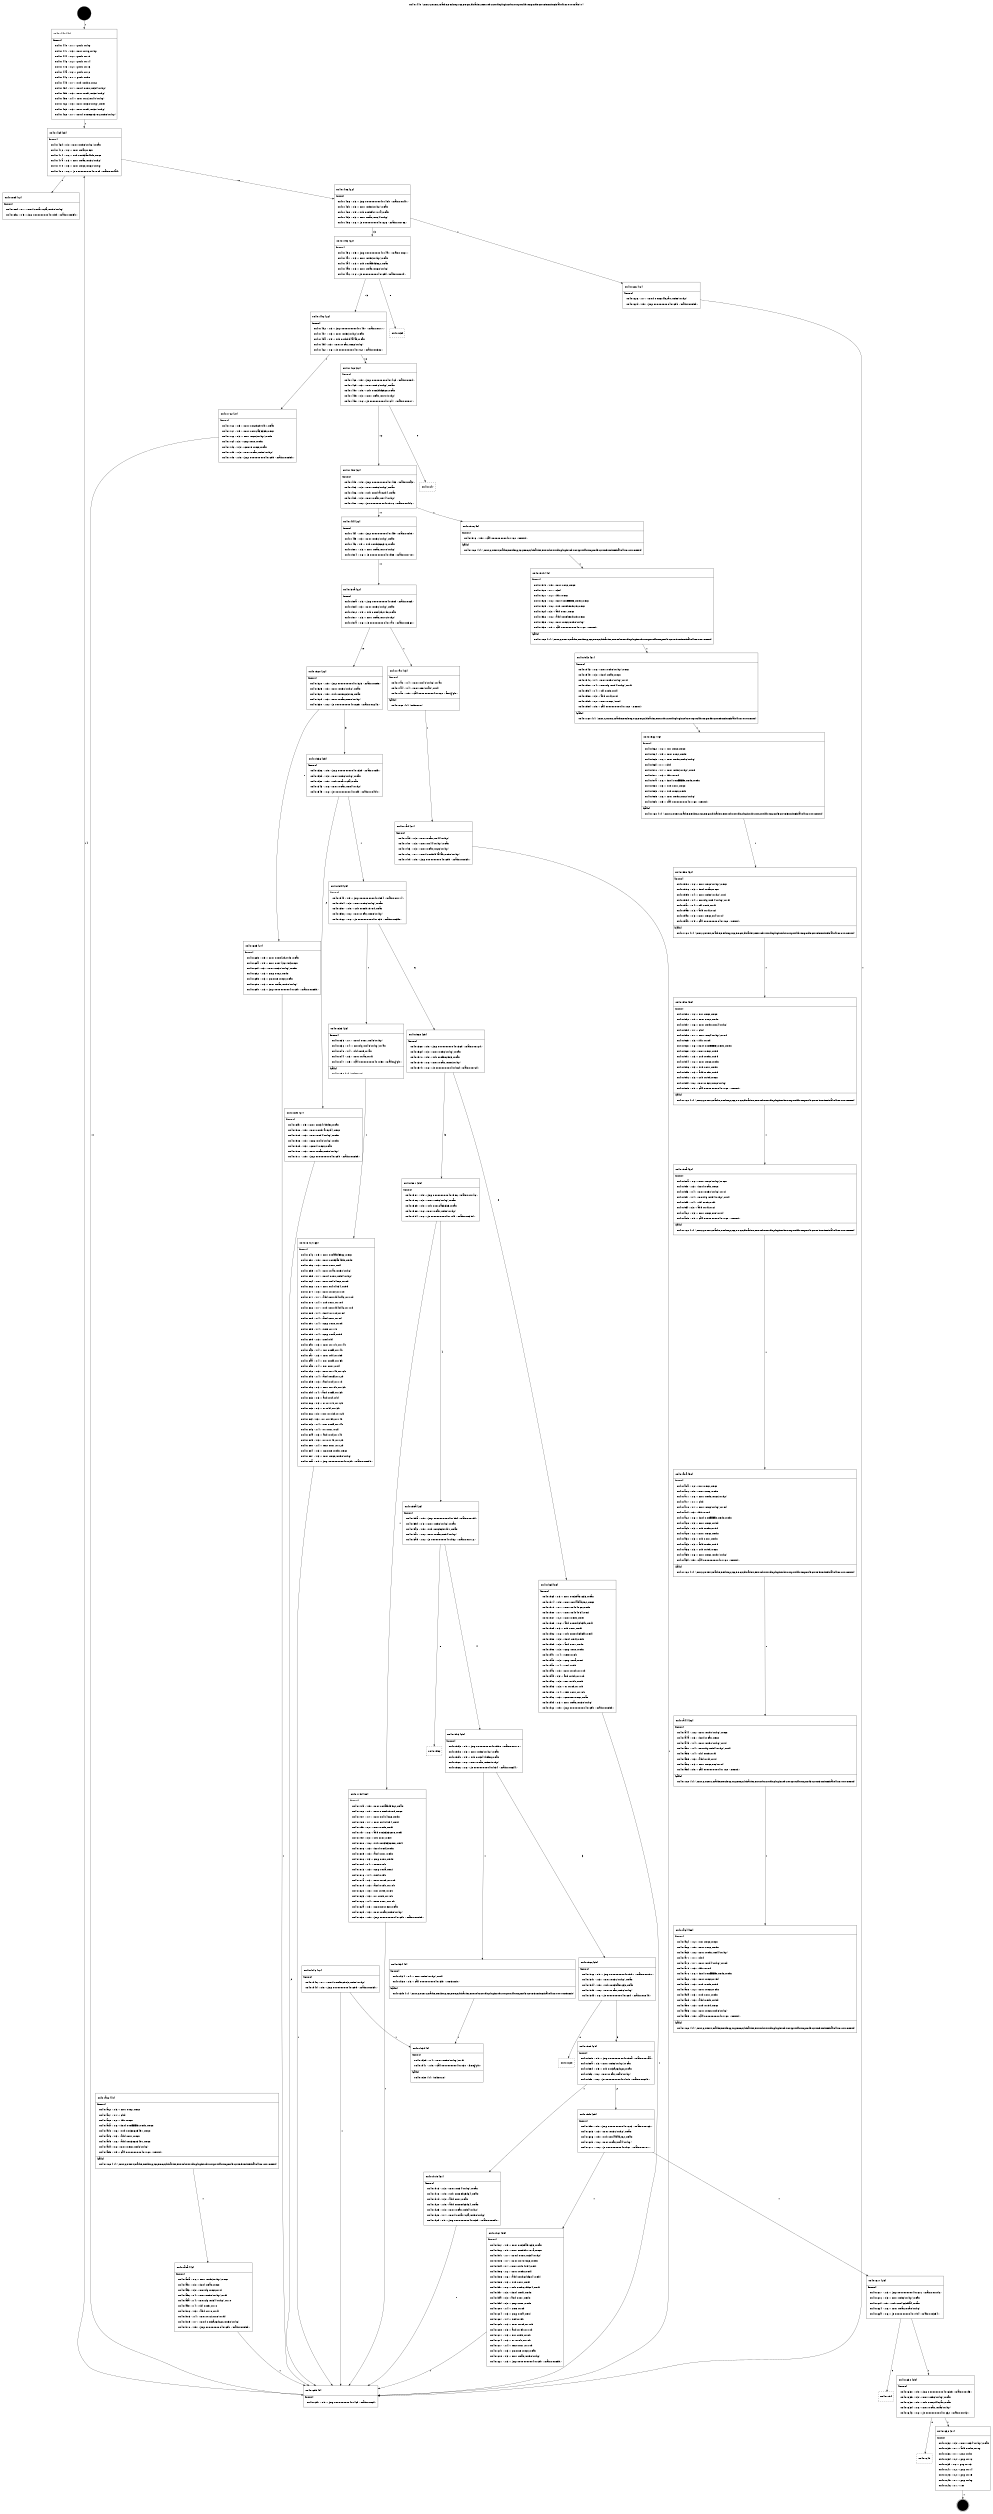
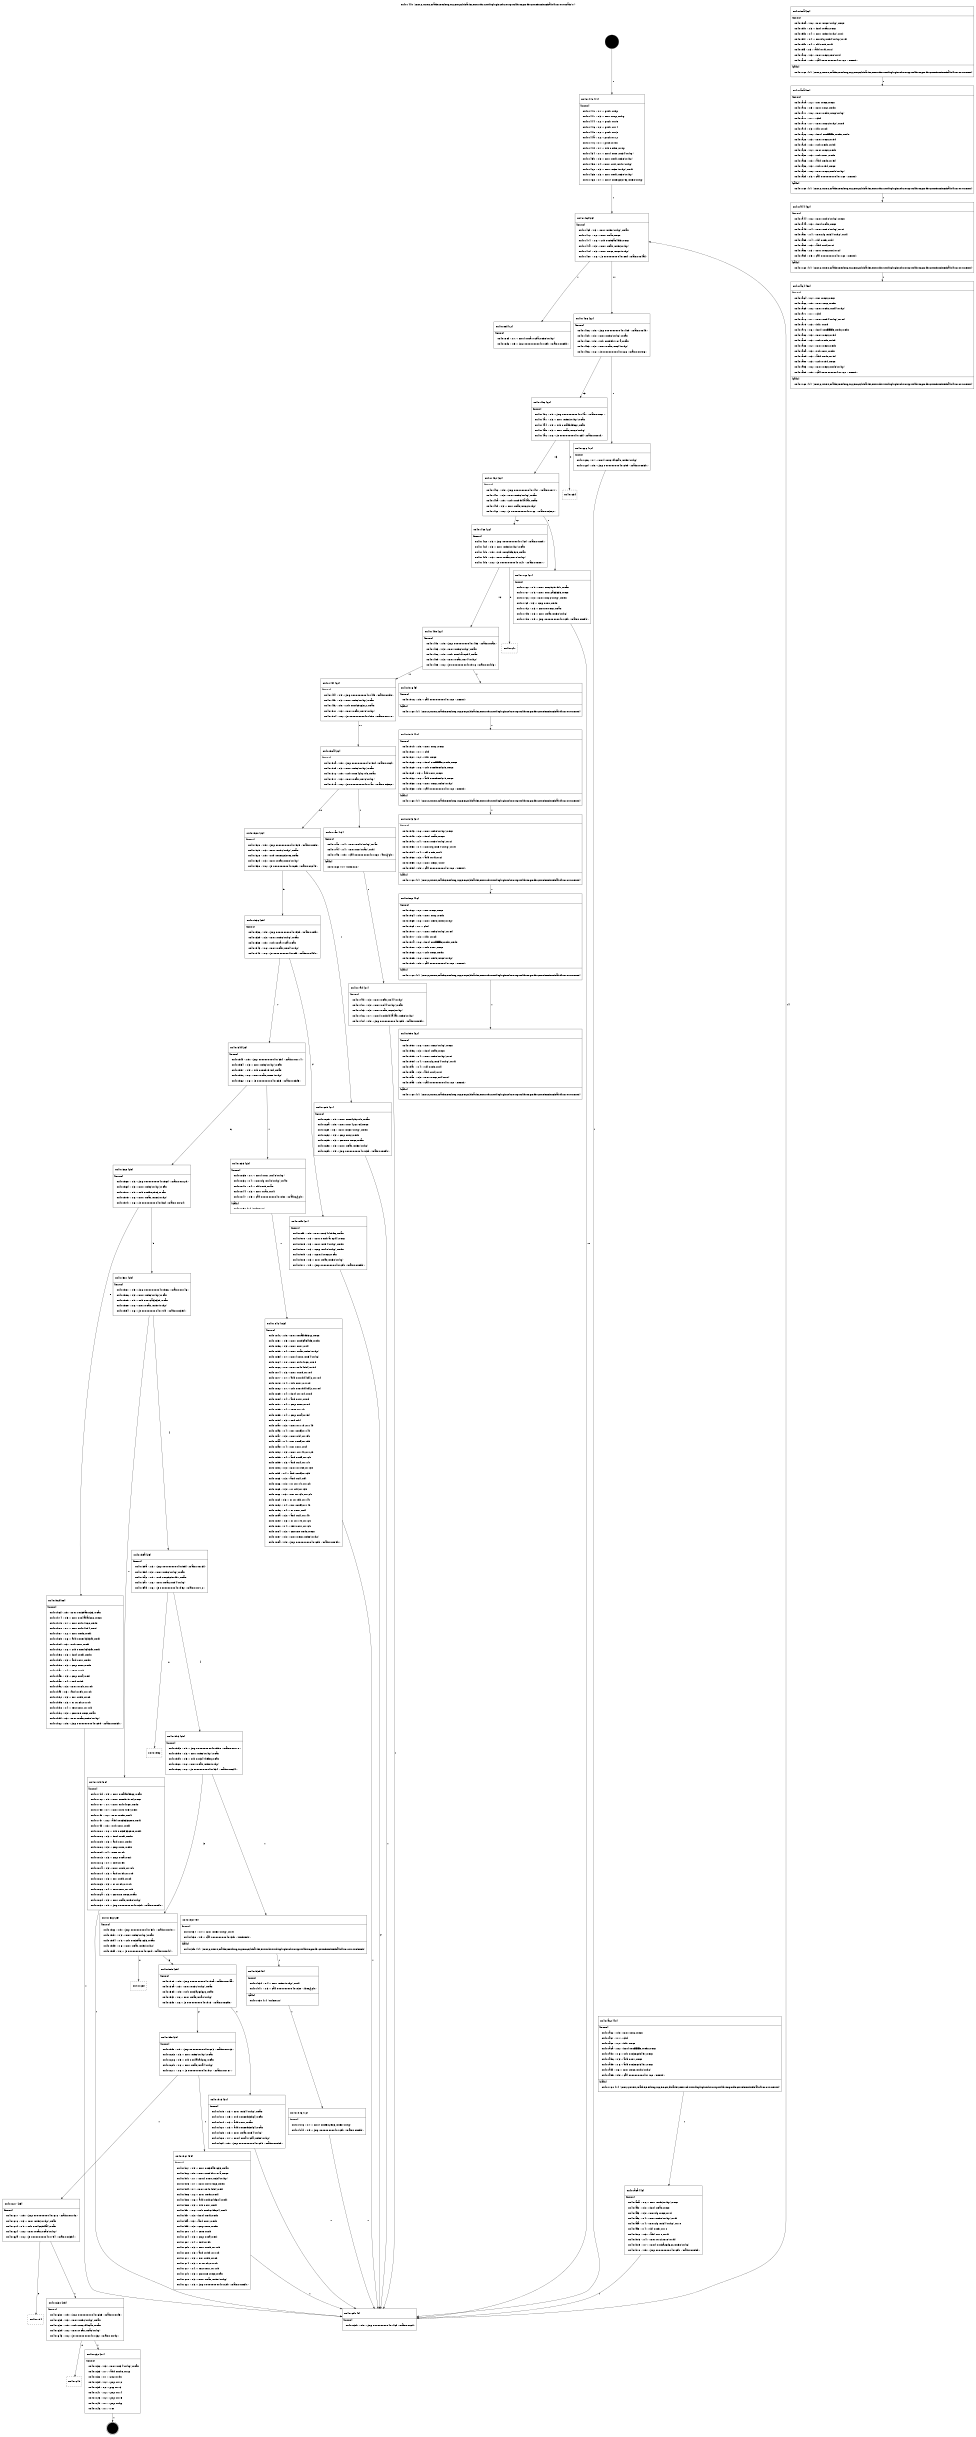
node "0x4019b0 [58]": removed
edge "0x401b46 [12]" -> "0x401b3d [9]": reversed
